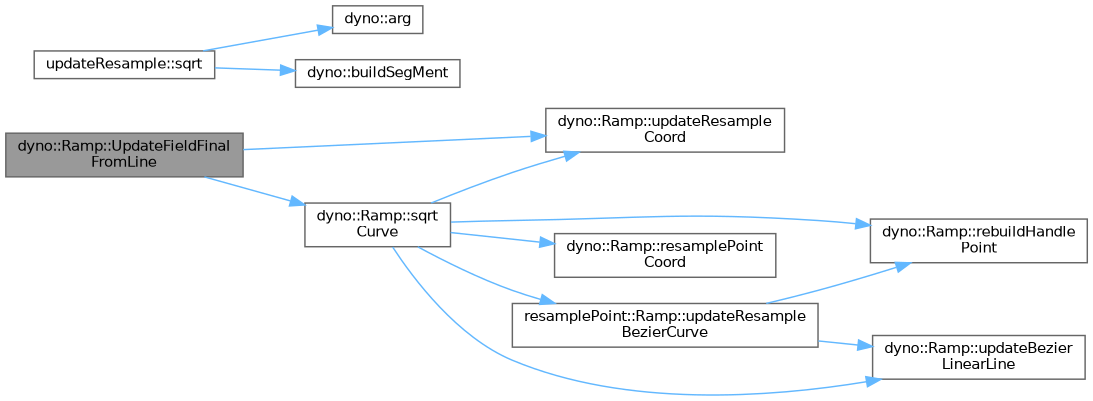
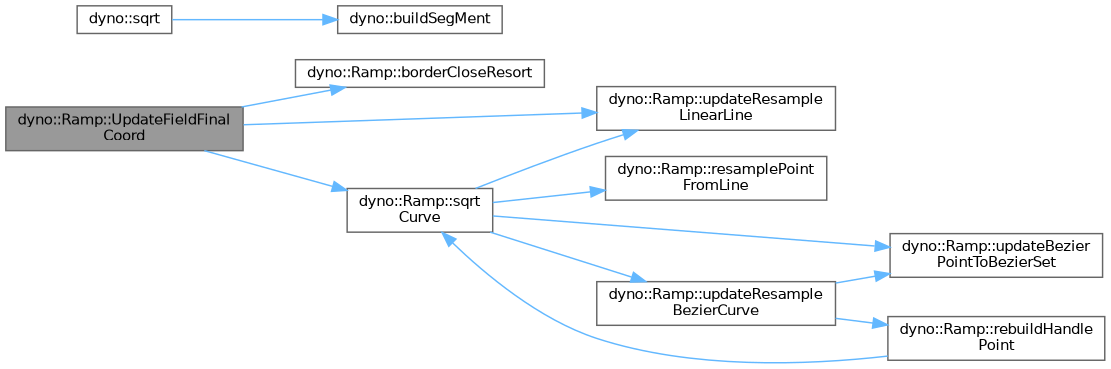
node "dyno::arg": removed
node "updateResample::sqrt": label "updateResample::sqrt" -> "dyno::sqrt"
node "dyno::Ramp::borderCloseResort": added
node "dyno::Ramp::updateResample Coord": label "dyno::Ramp::updateResample Coord" -> "dyno::Ramp::updateResample LinearLine"
node "dyno::Ramp::UpdateFieldFinal FromLine": label "dyno::Ramp::UpdateFieldFinal FromLine" -> "dyno::Ramp::UpdateFieldFinal Coord"
edge "dyno::Ramp::sqrt Curve" -> "dyno::Ramp::rebuildHandle Point": reversed
node "dyno::Ramp::resamplePoint Coord": label "dyno::Ramp::resamplePoint Coord" -> "dyno::Ramp::resamplePoint FromLine"
node "resamplePoint::Ramp::updateResample BezierCurve": label "resamplePoint::Ramp::updateResample BezierCurve" -> "dyno::Ramp::updateResample BezierCurve"
node "dyno::Ramp::updateBezier LinearLine": label "dyno::Ramp::updateBezier LinearLine" -> "dyno::Ramp::updateBezier PointToBezierSet"
